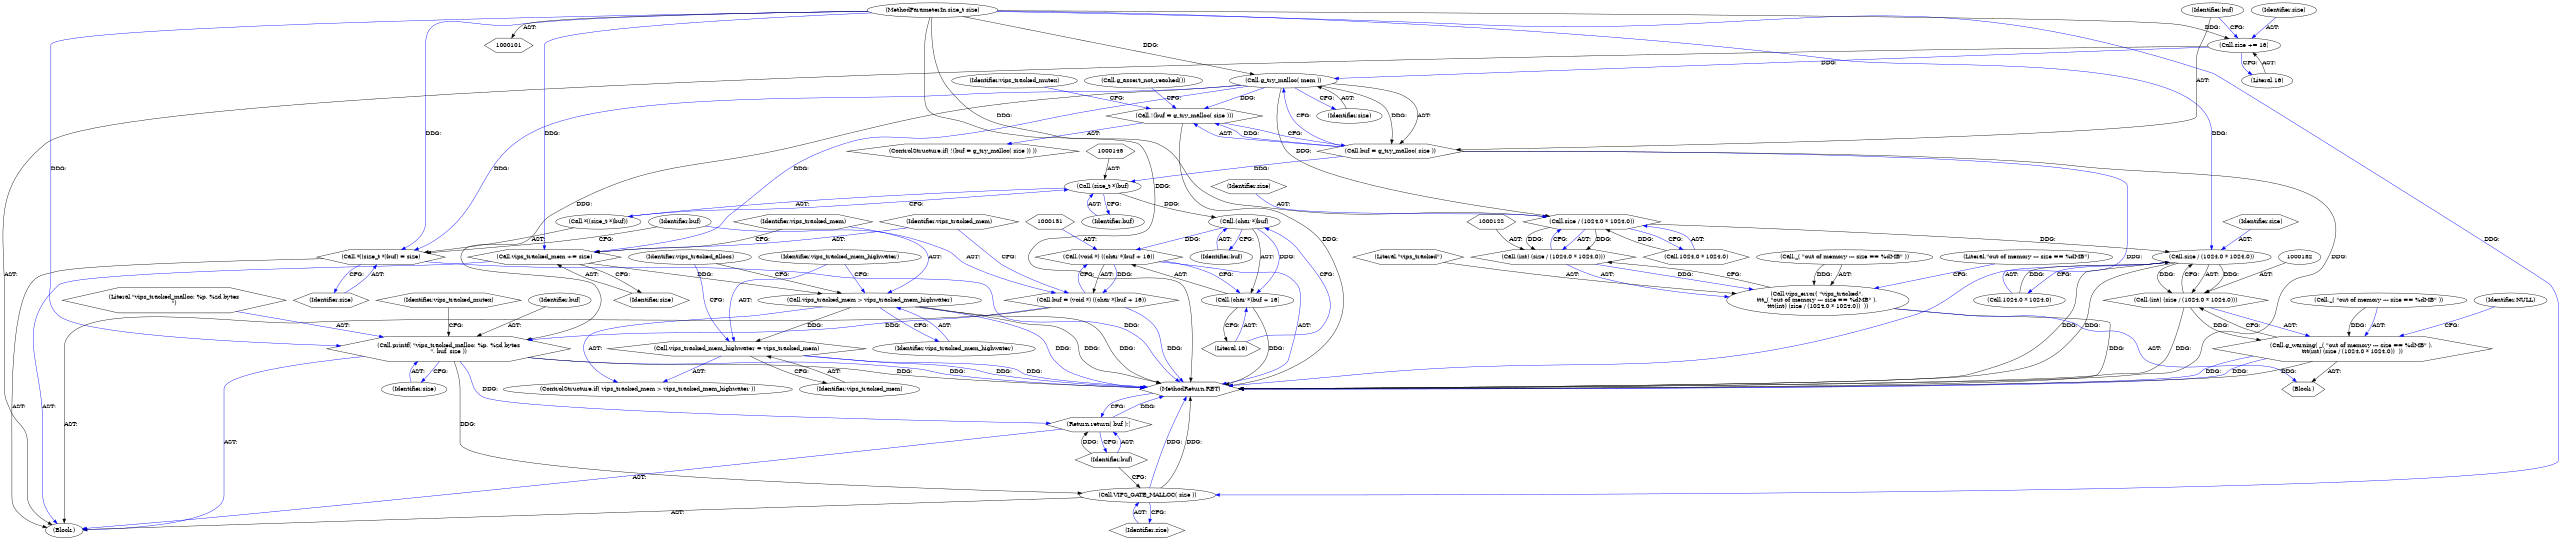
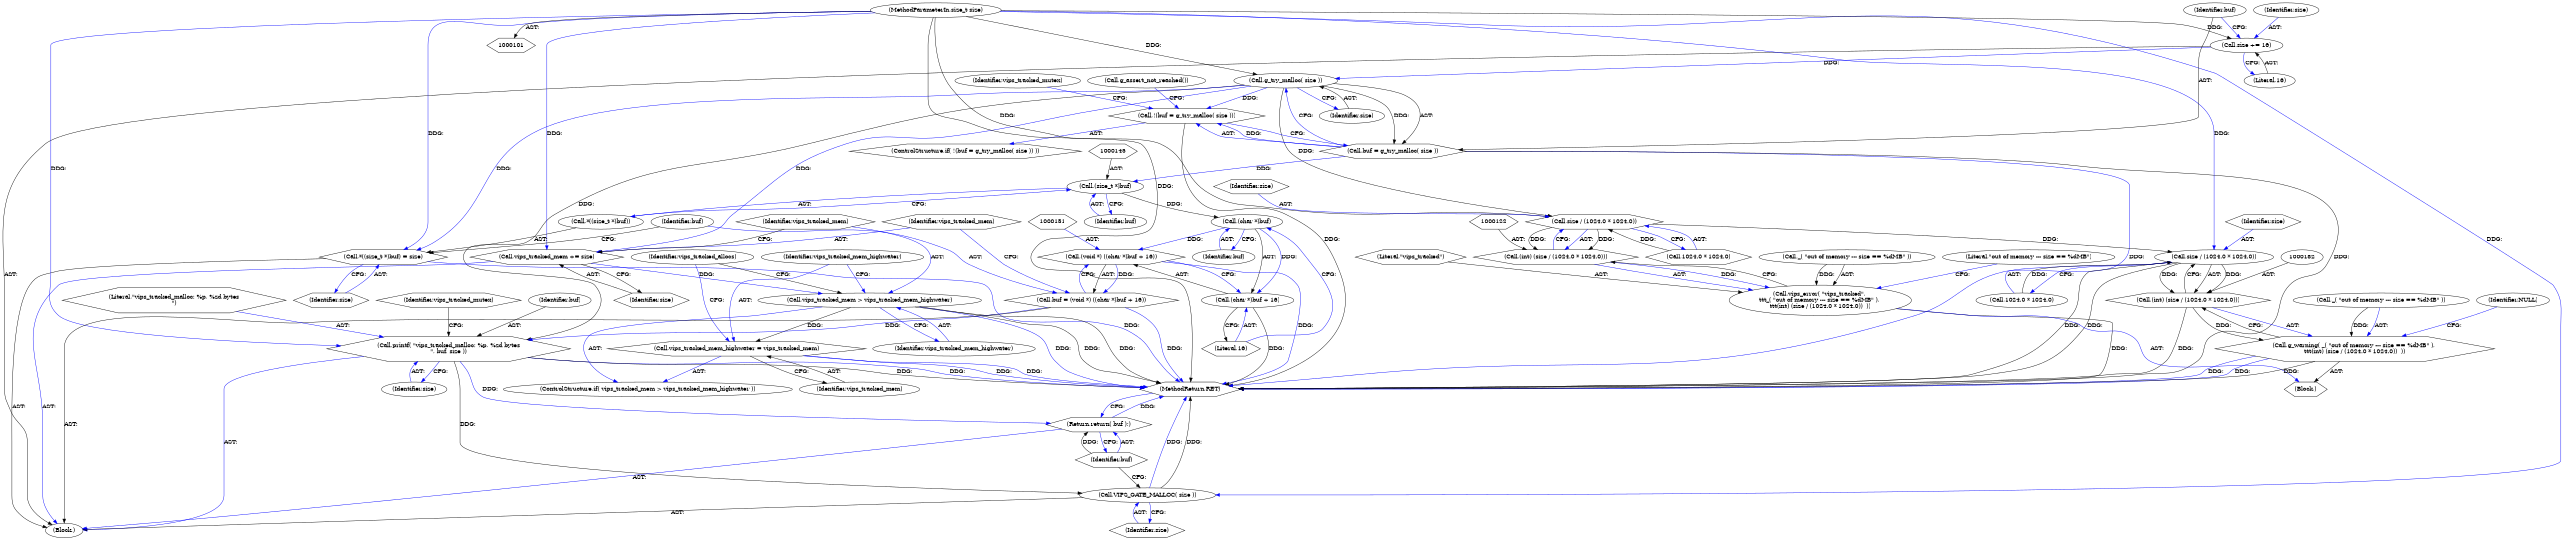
node "(Call,g_try_malloc( mem ))": label "(Call,g_try_malloc( mem ))" -> "(Call,g_try_malloc( size ))"
edge "(Call,vips_tracked_mem += size)" -> "(Call,vips_tracked_mem > vips_tracked_mem_highwater)": color black -> blue
edge "(Call,(void *) ((char *)buf + 16))" -> "(MethodReturn,RET)": label "AST: " -> "DDG: "
